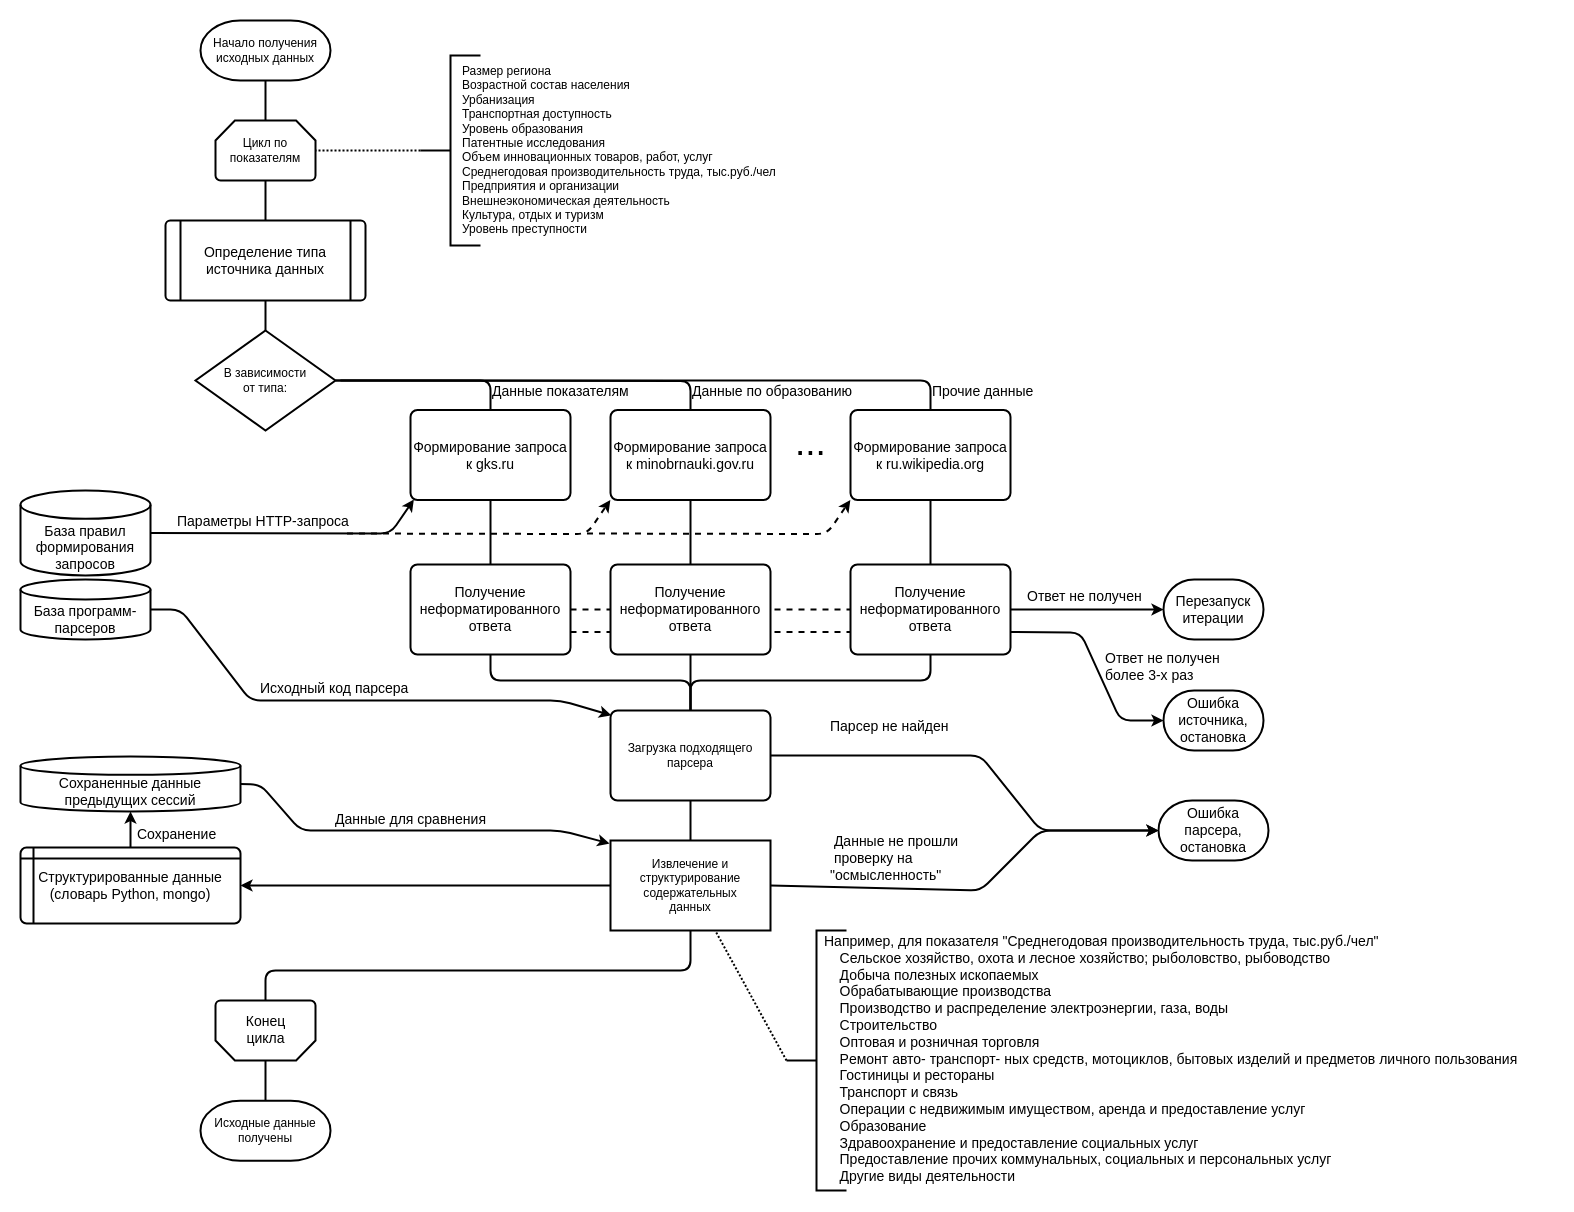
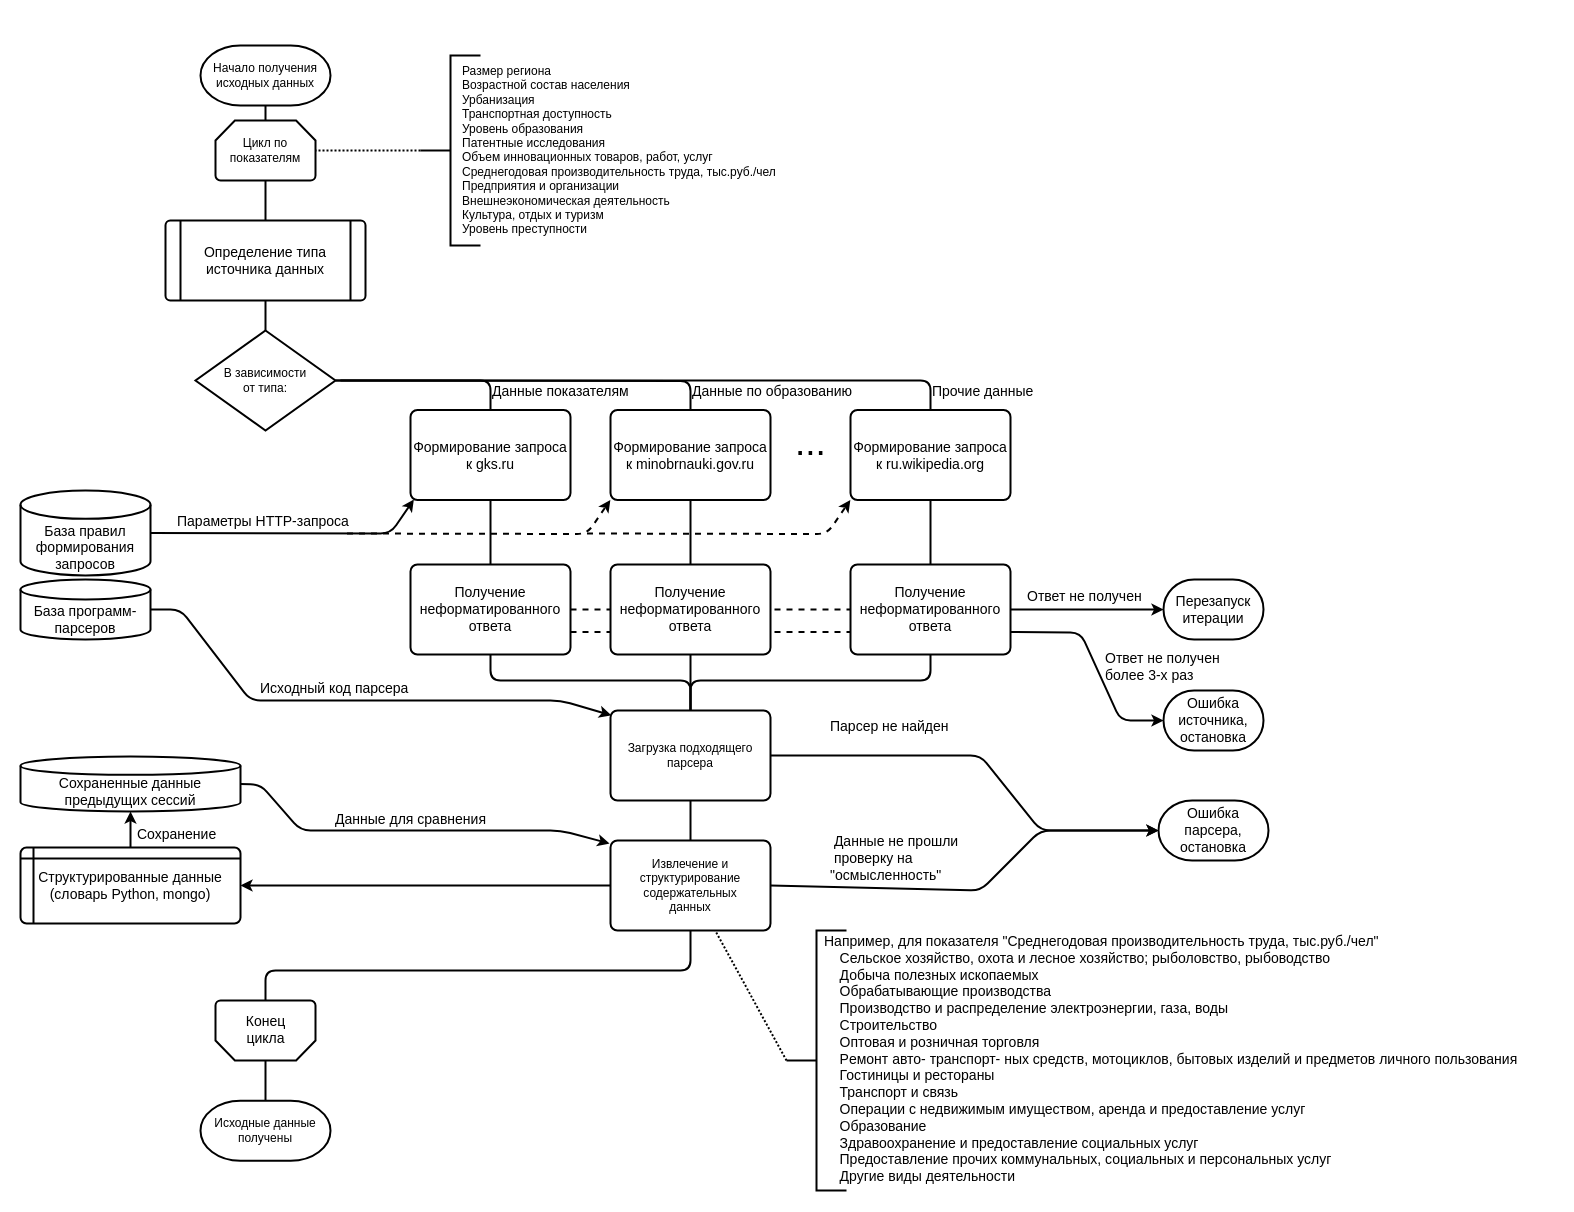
node "Начало получения исходных данных": moved (266, 51) -> (266, 76)
node "Извлечение и структурирование содержательных данных": shape rectangle -> rounded rectangle
